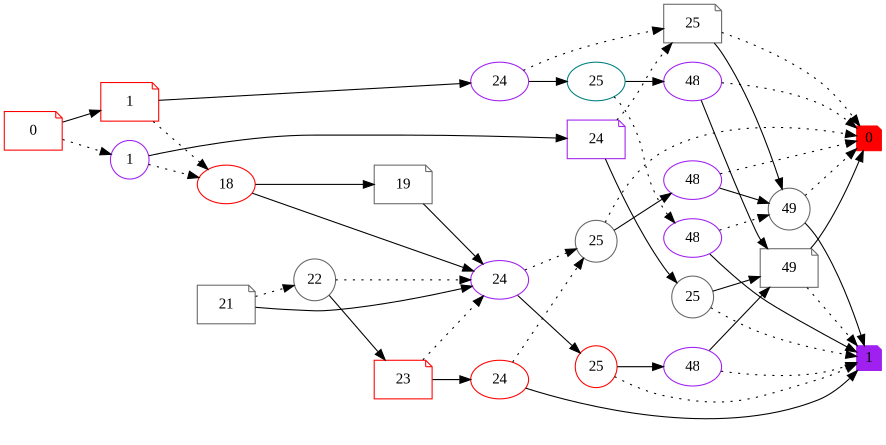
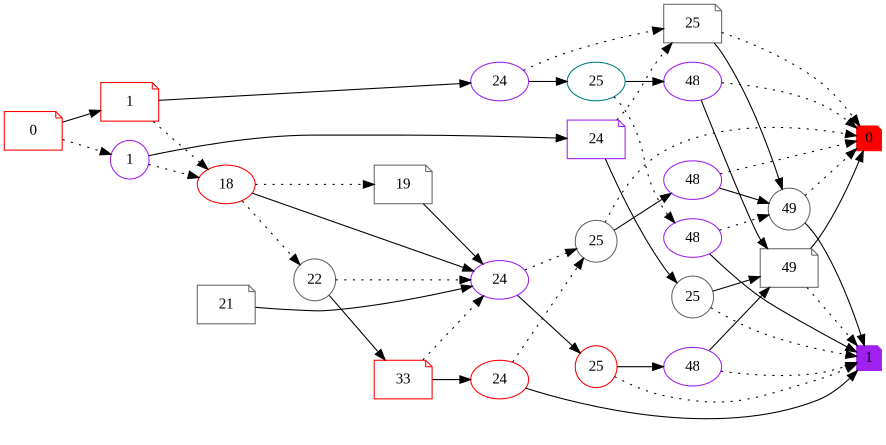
edge "18" -> "19": style filled -> dotted
edge "21" -> "22": now "18" -> "22"
node "23": label "23" -> "33"
